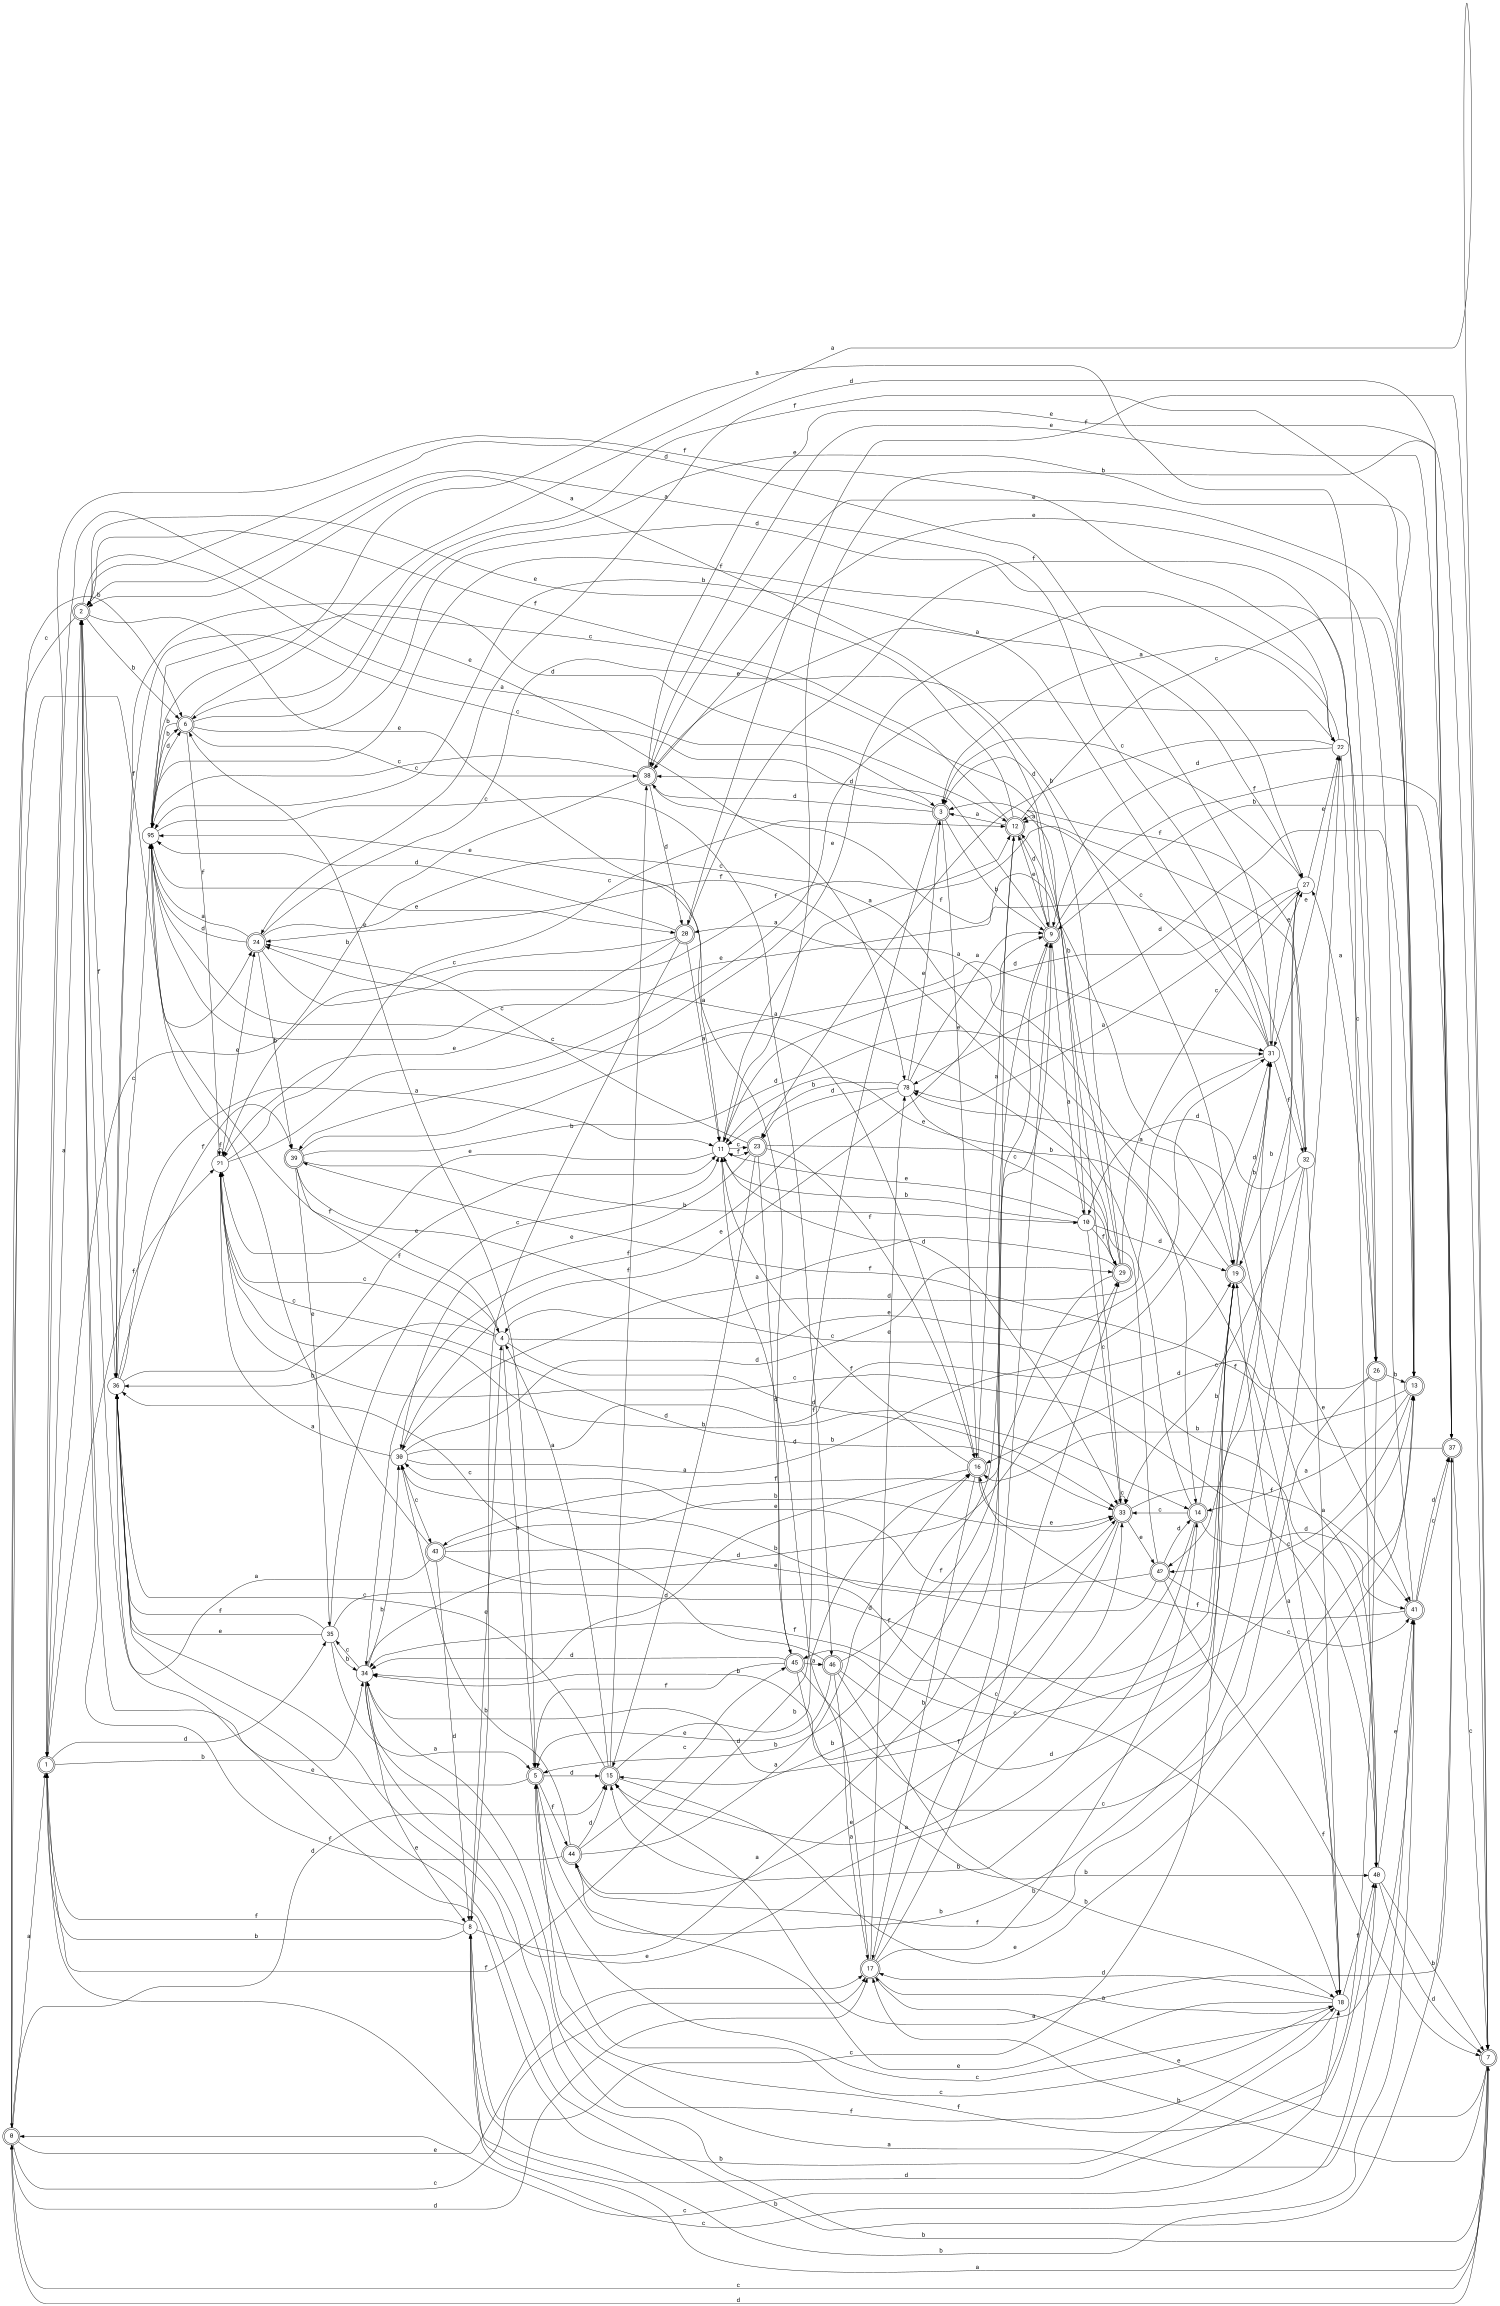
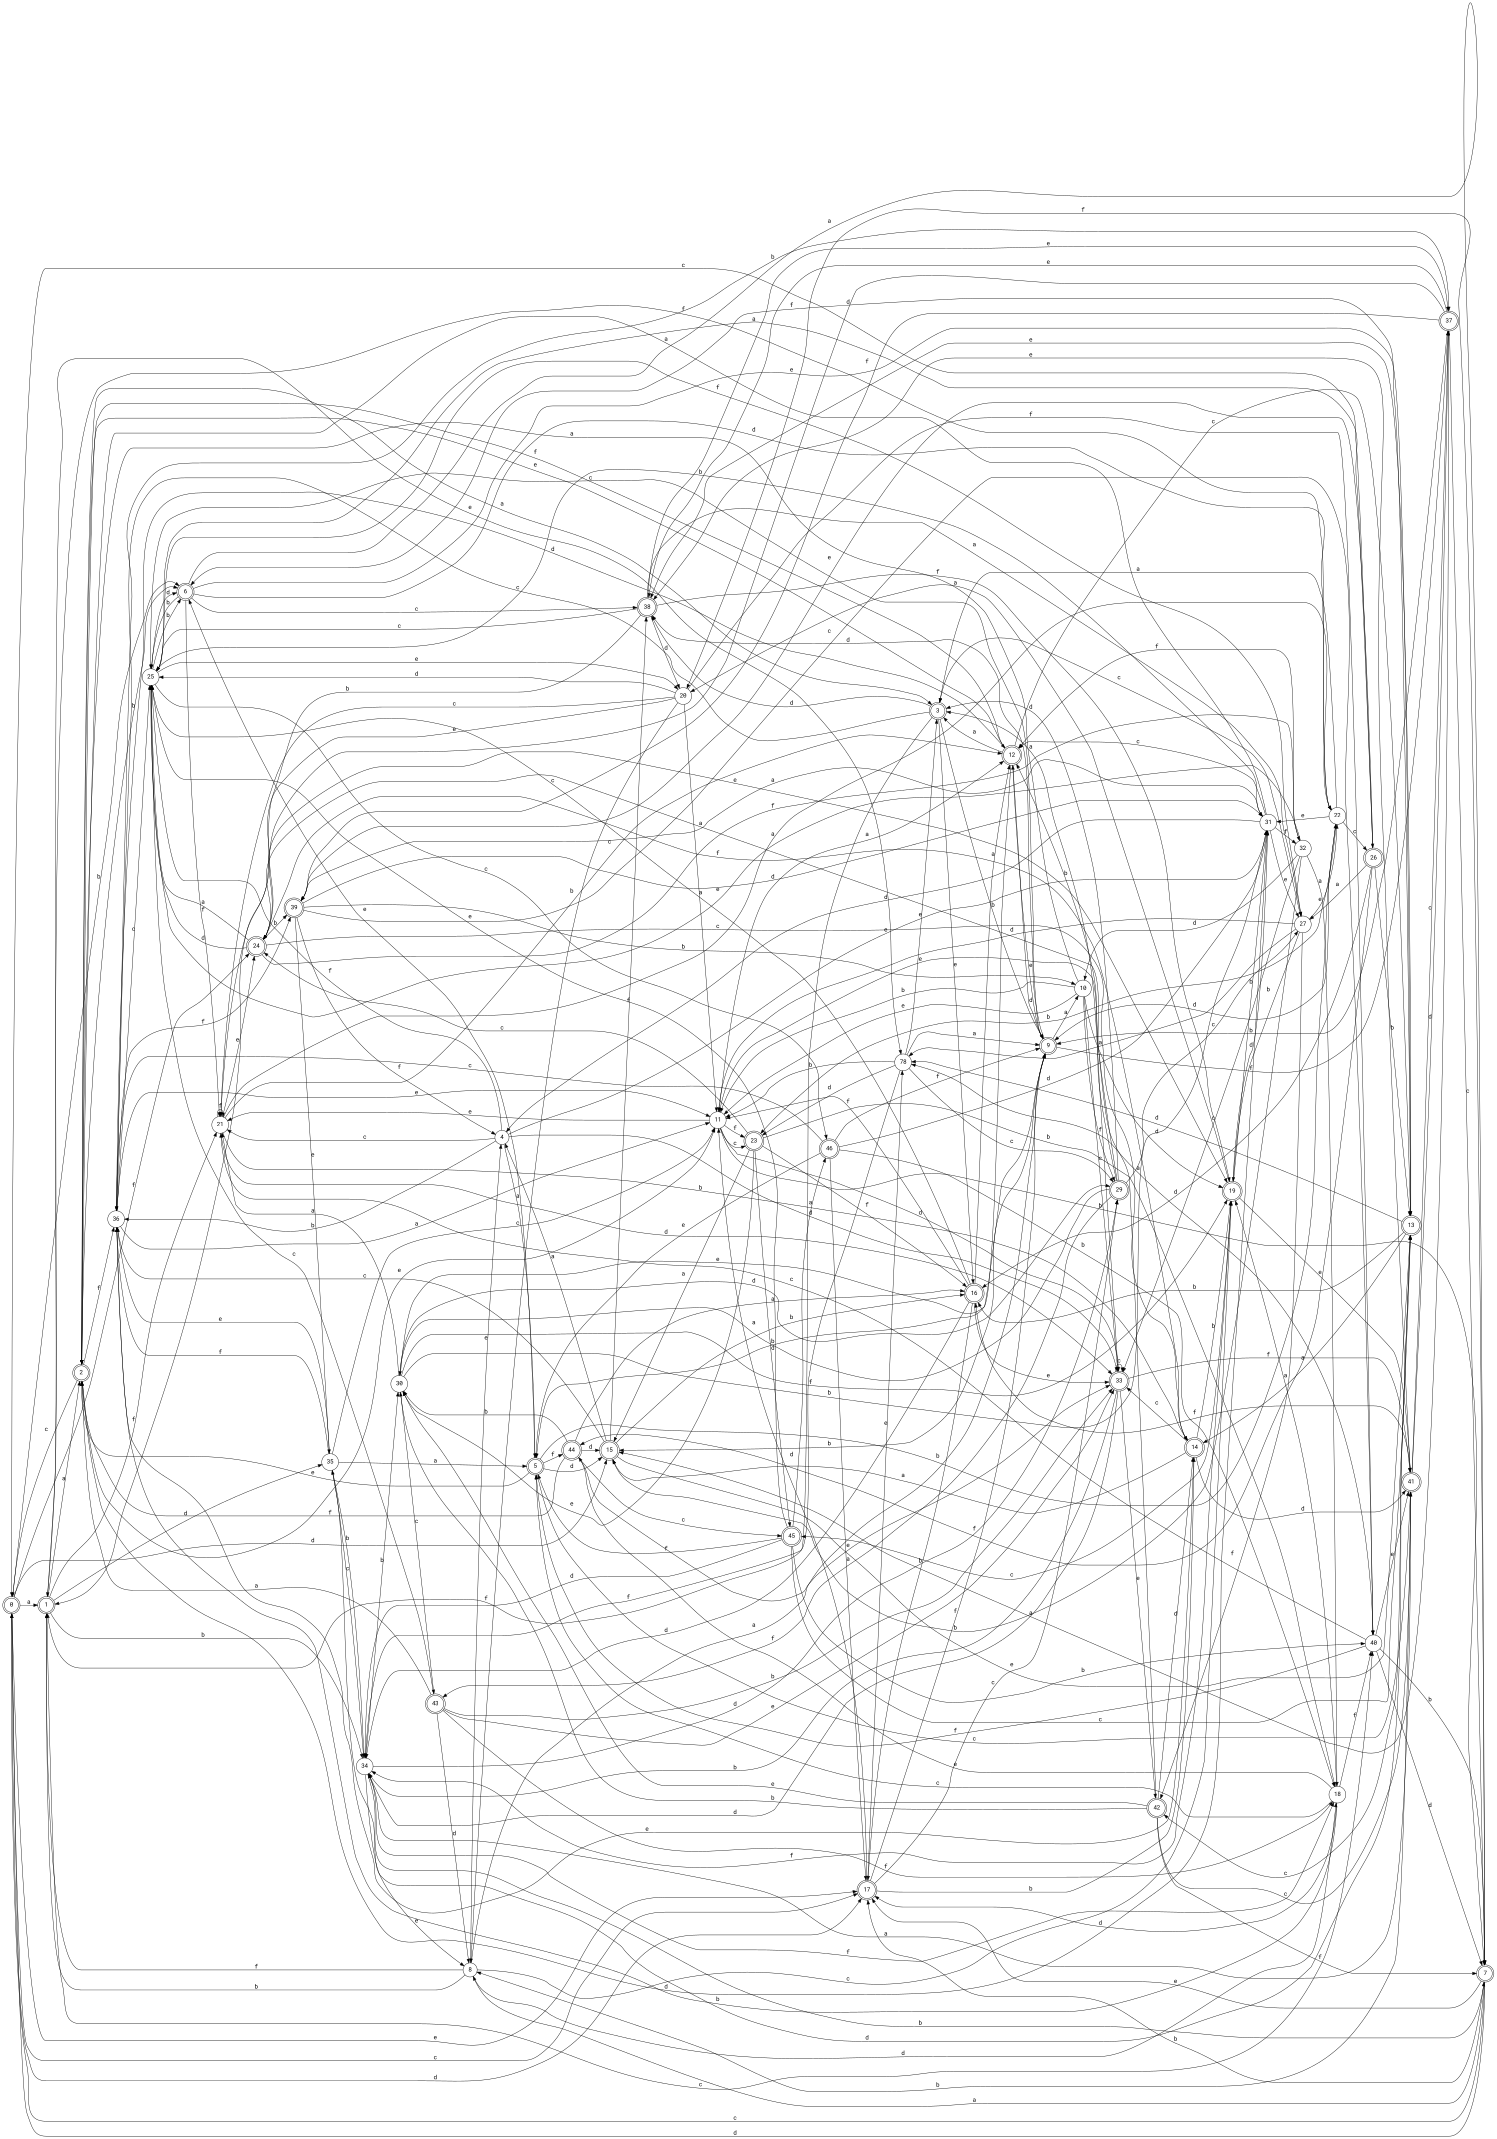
node "95": label "95" -> "25"
node "20": shape doublecircle -> circle
edge "17" -> "18": removed, label "a"
